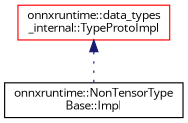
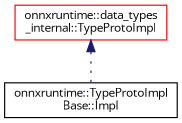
node "onnxruntime::NonTensorType Base::Impl": label "onnxruntime::NonTensorType Base::Impl" -> "onnxruntime::TypeProtoImpl Base::Impl"
